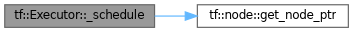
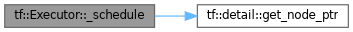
node "tf::node::get_node_ptr": label "tf::node::get_node_ptr" -> "tf::detail::get_node_ptr"
